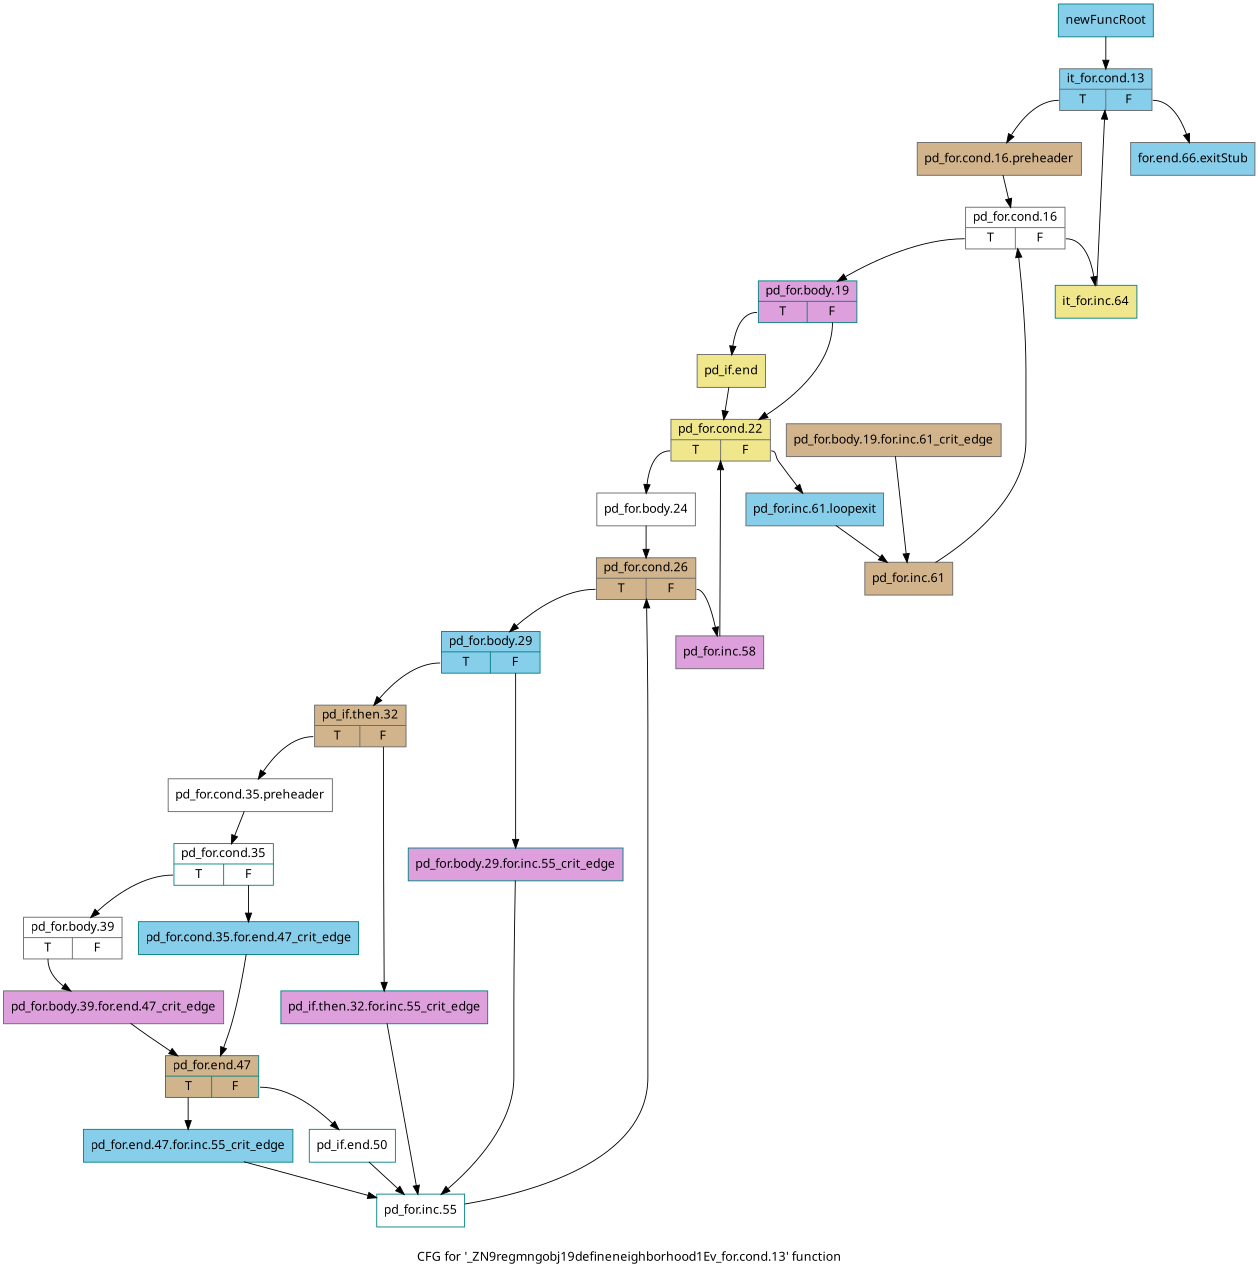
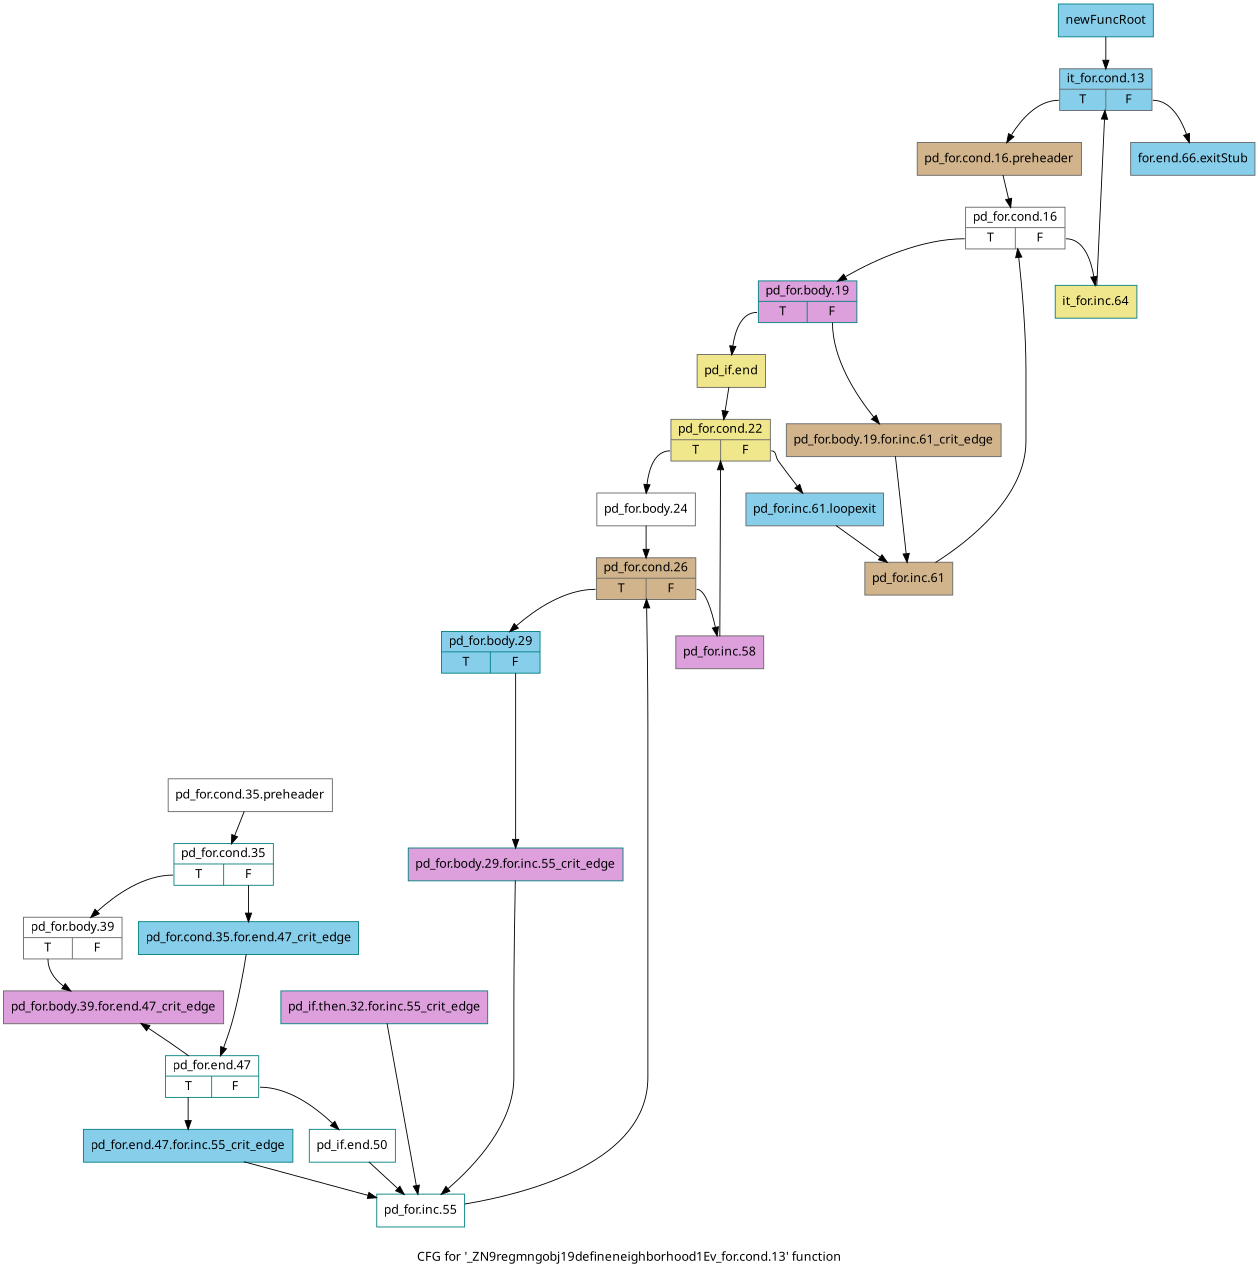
edge "pd_for.body.19" -> "pd_for.cond.22": now "pd_for.body.19" -> "pd_for.body.19.for.inc.61_crit_edge"
node "pd_if.then.32": removed
edge "pd_for.body.39.for.end.47_crit_edge" -> "pd_for.end.47": reversed
node "pd_for.end.47": fillcolor tan -> white
